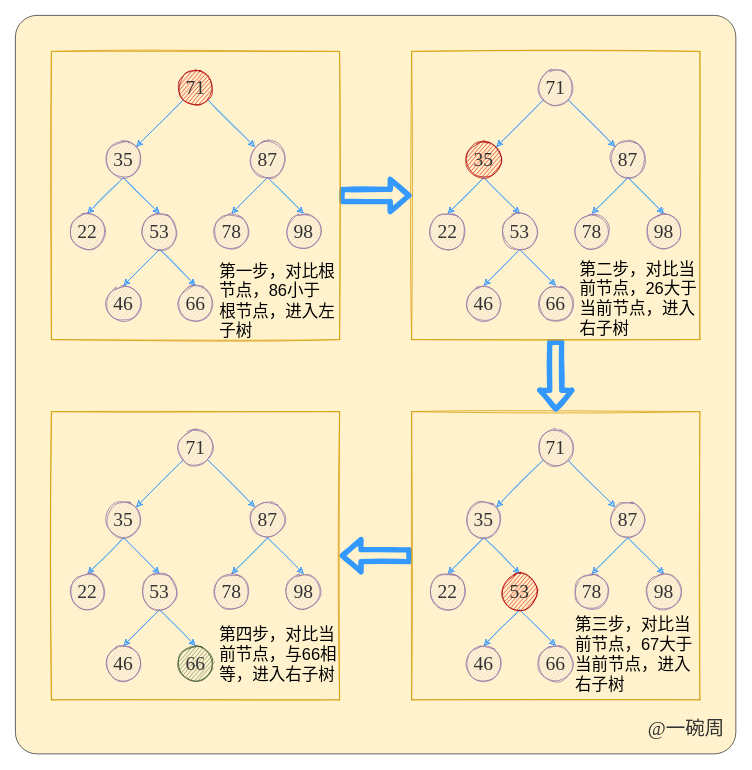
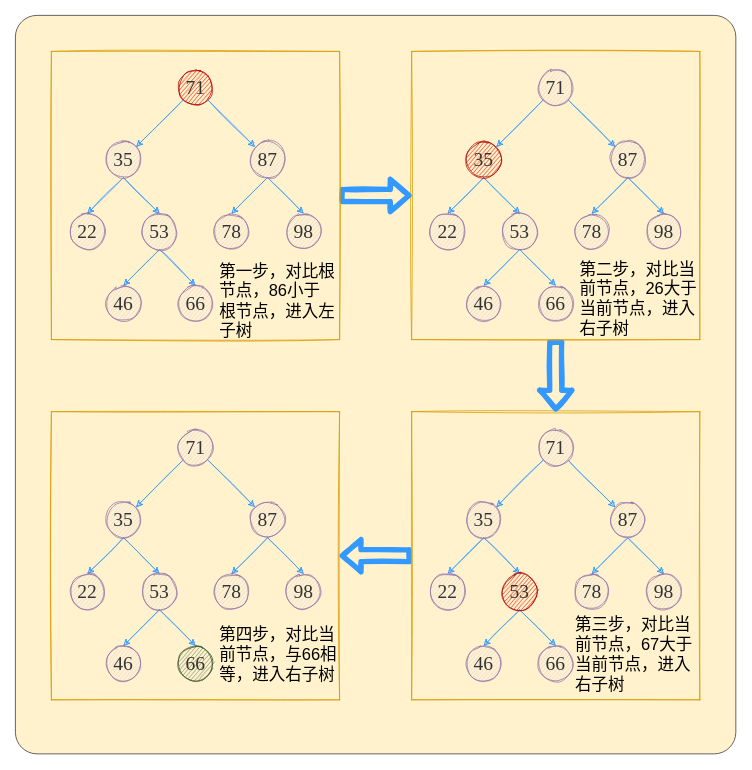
node "@一碗周": removed
